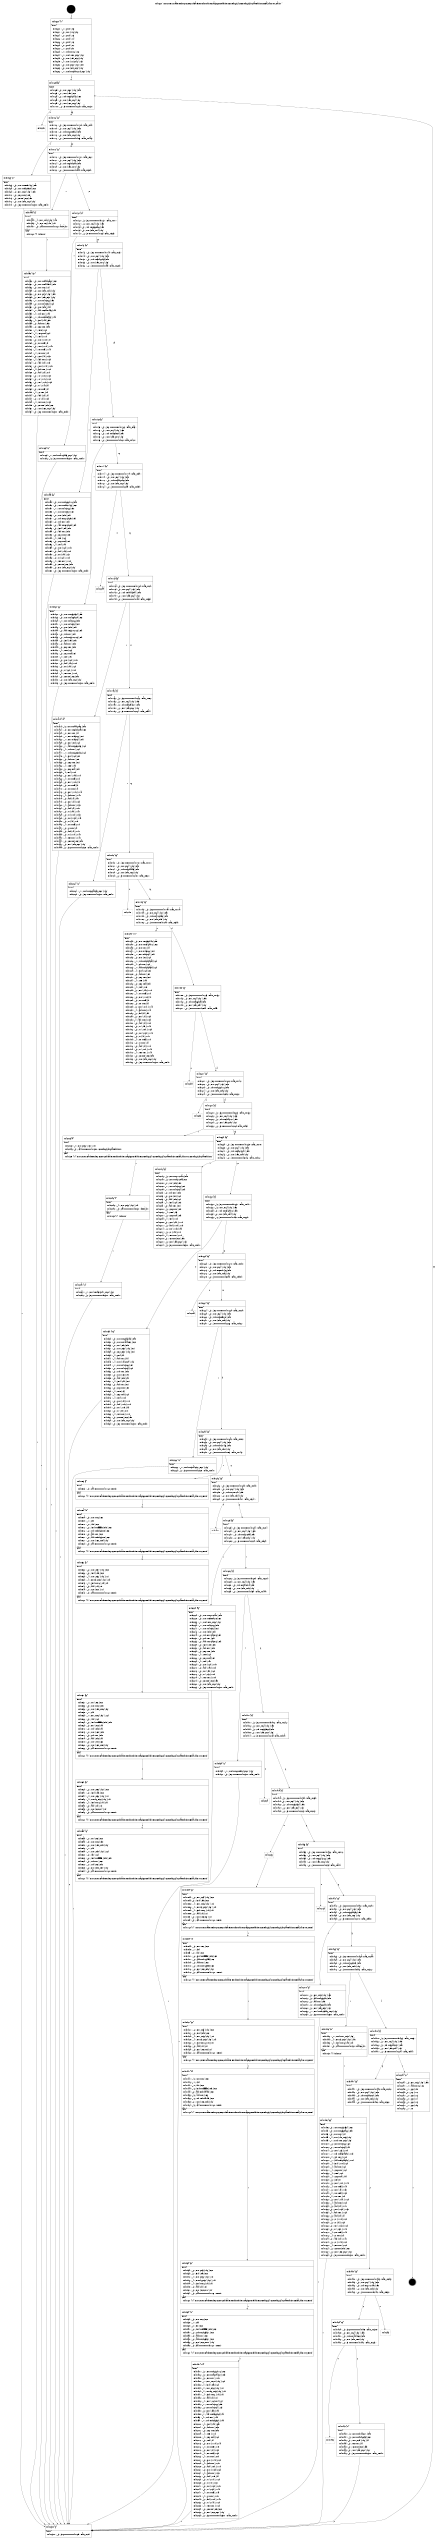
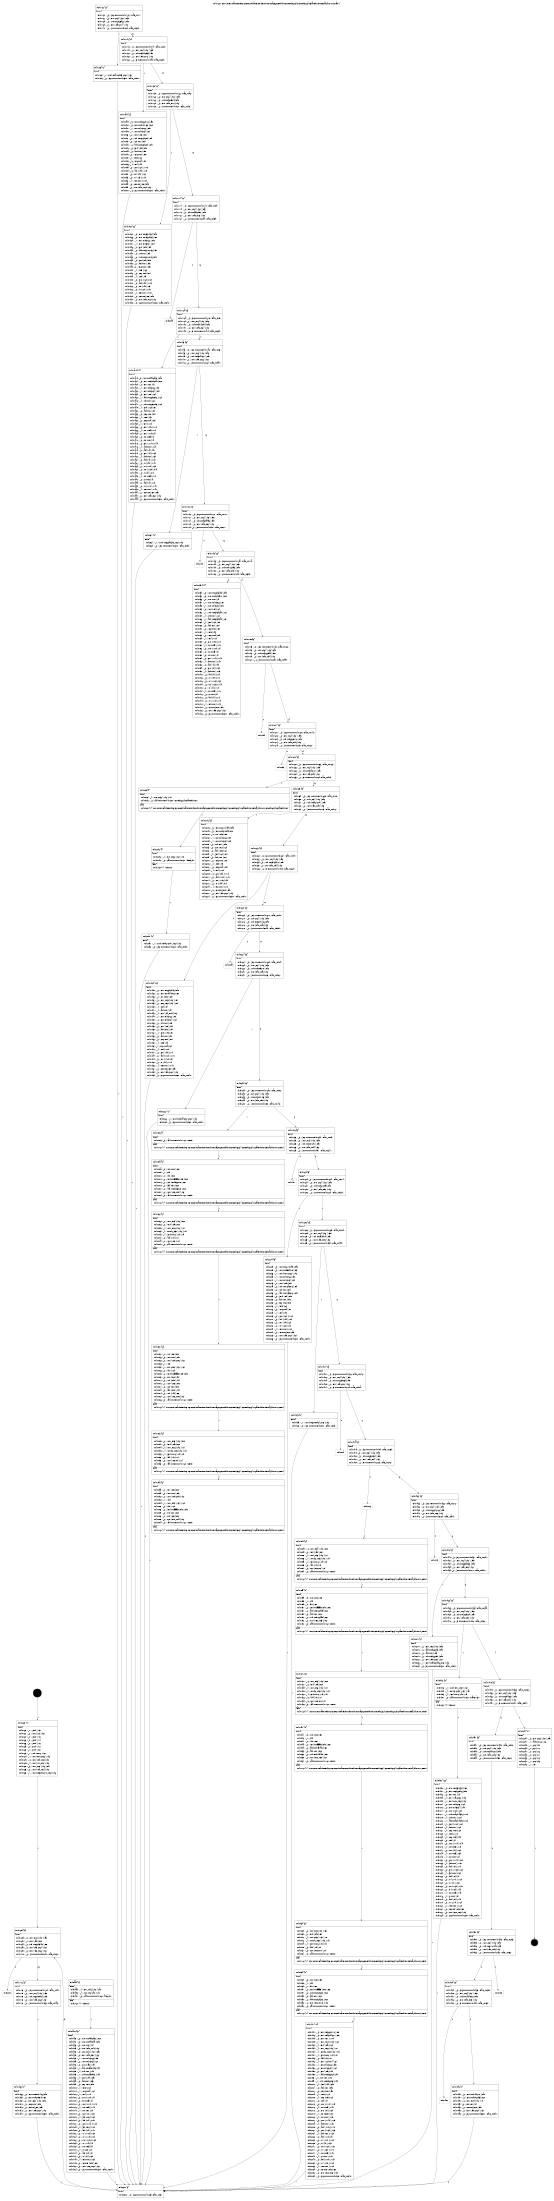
node "0x40171c [22]": removed
